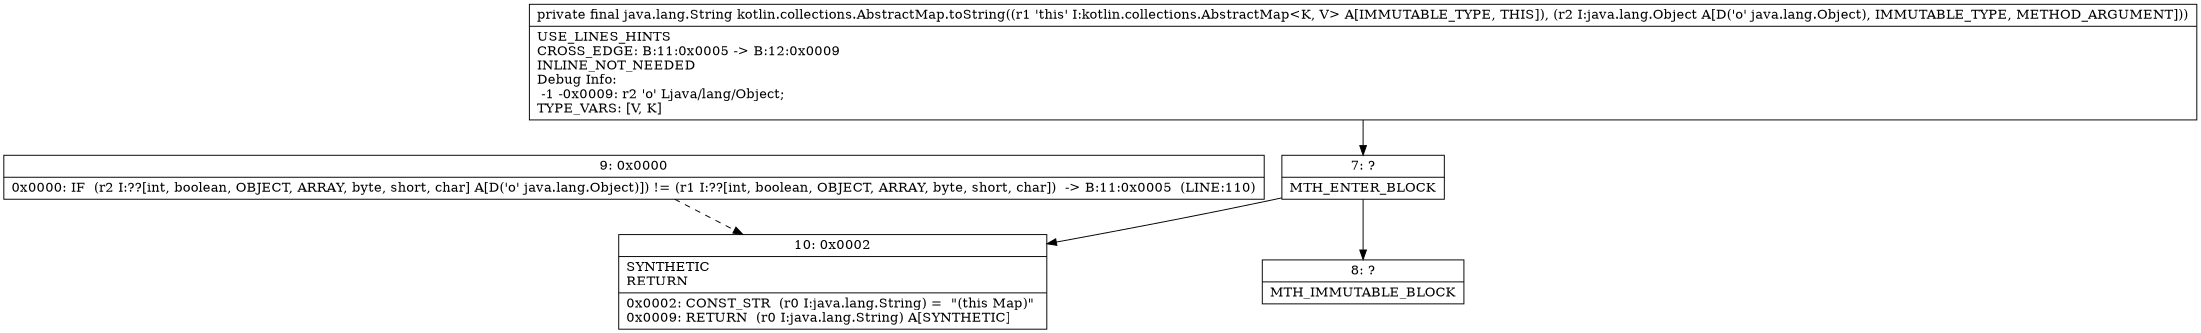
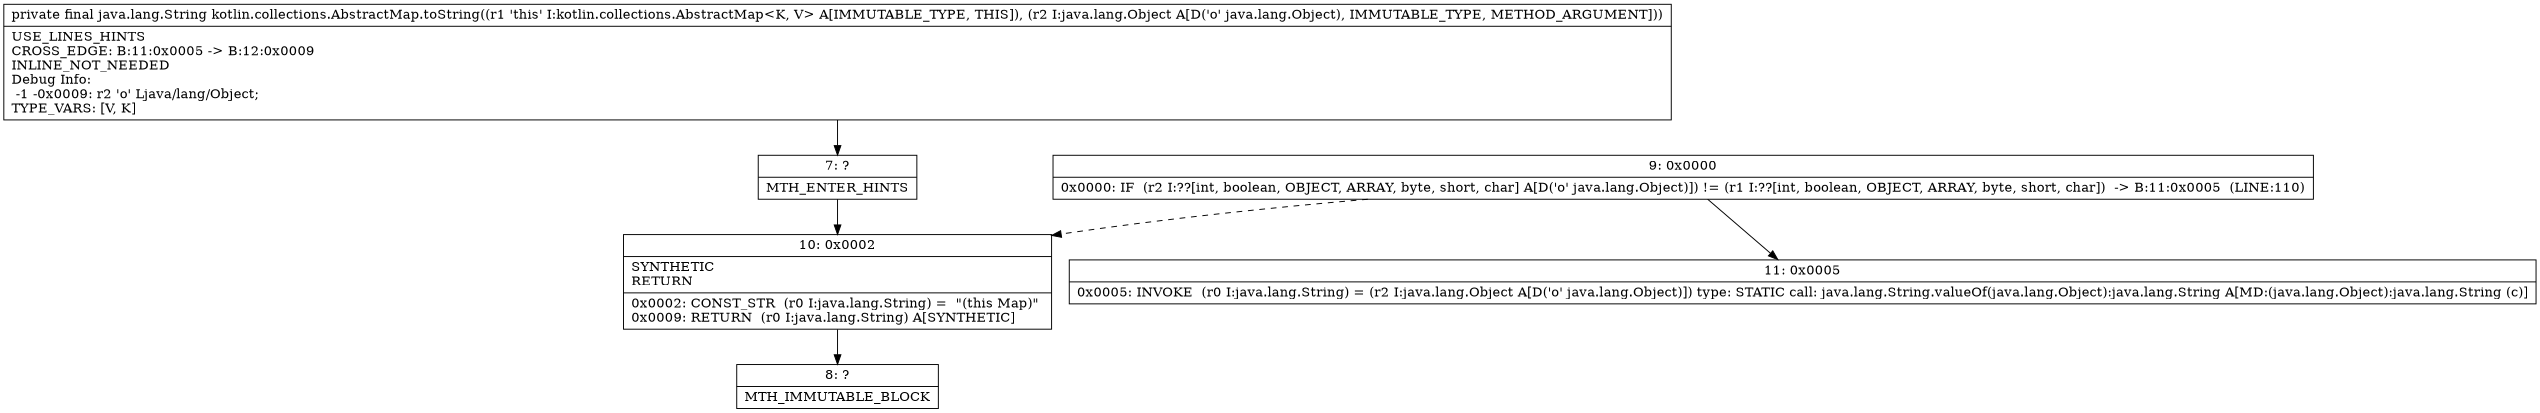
node "7: ?": text "MTH_ENTER_BLOCK" -> "MTH_ENTER_HINTS"
edge "7: ?" -> "8: ?": now "10: 0x0002" -> "8: ?"
node "11: 0x0005": added
